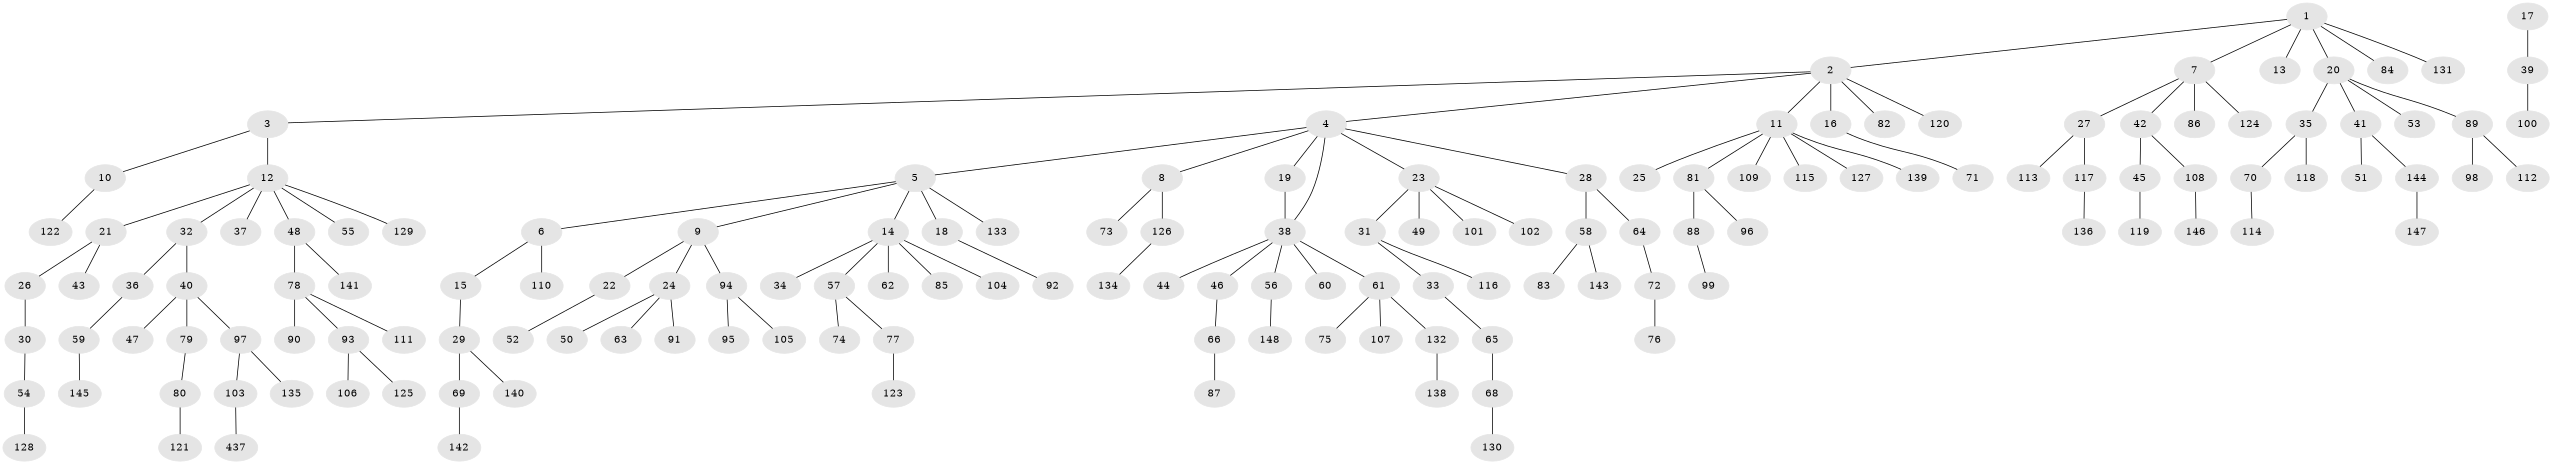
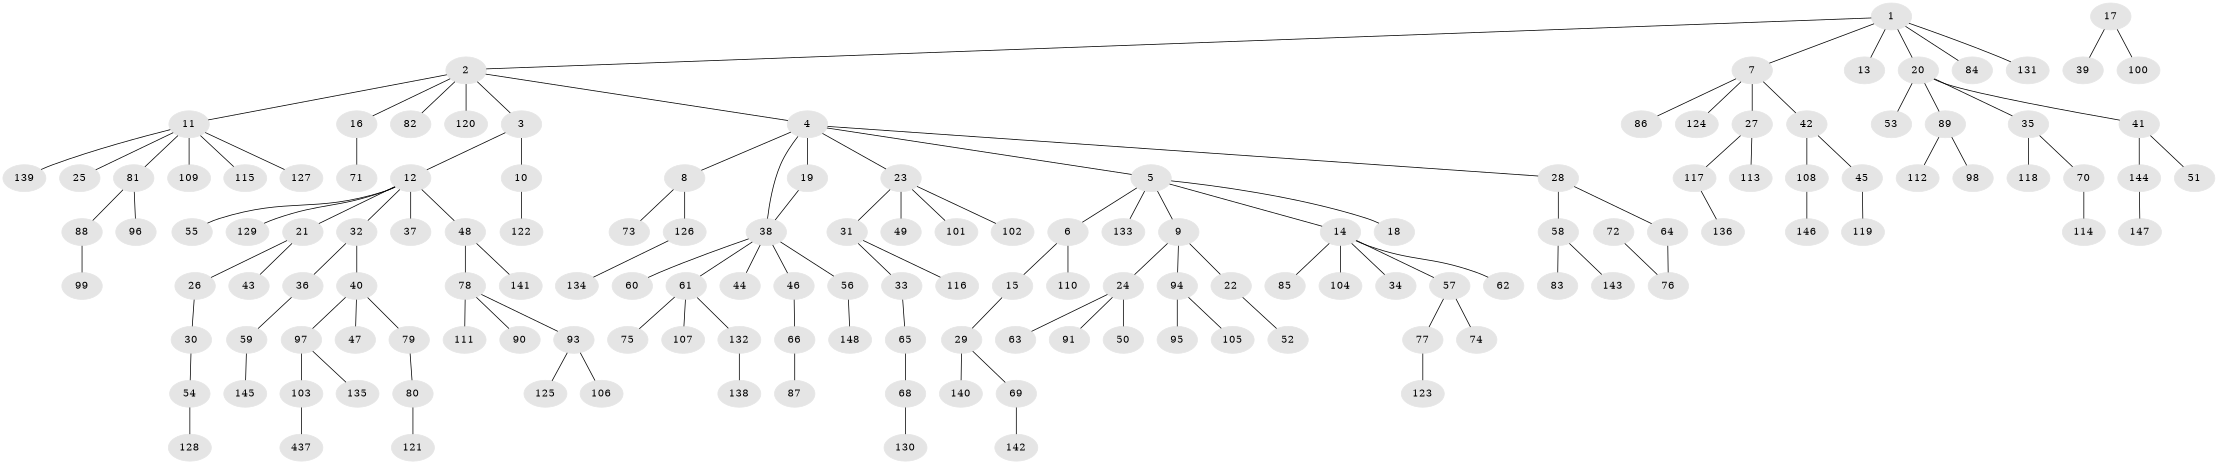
edge "39" -- "100": now "17" -- "100"
edge "64" -- "72": now "64" -- "76"
node "92": removed
